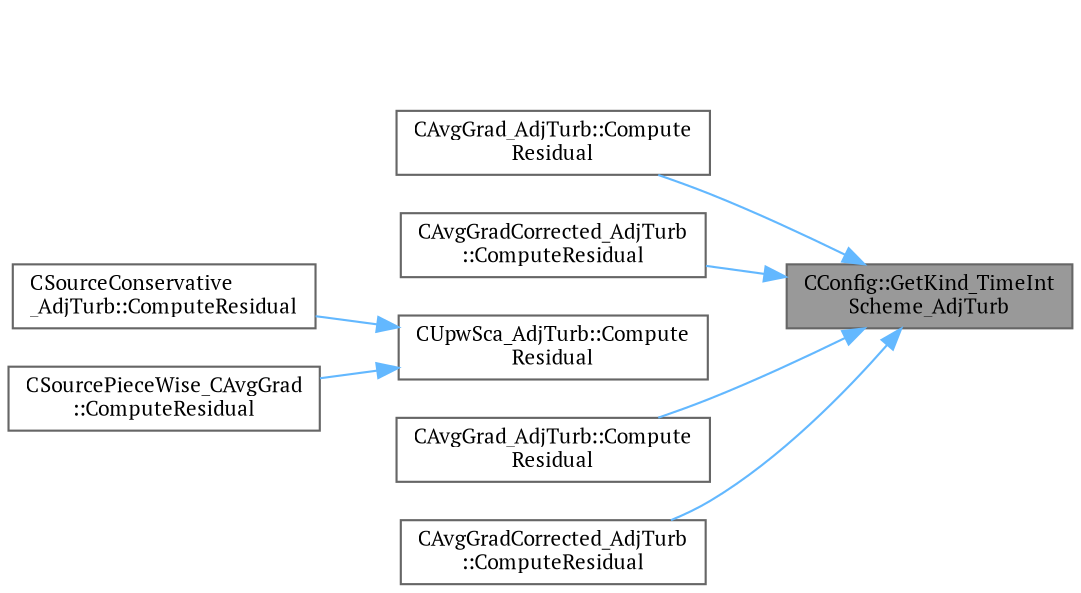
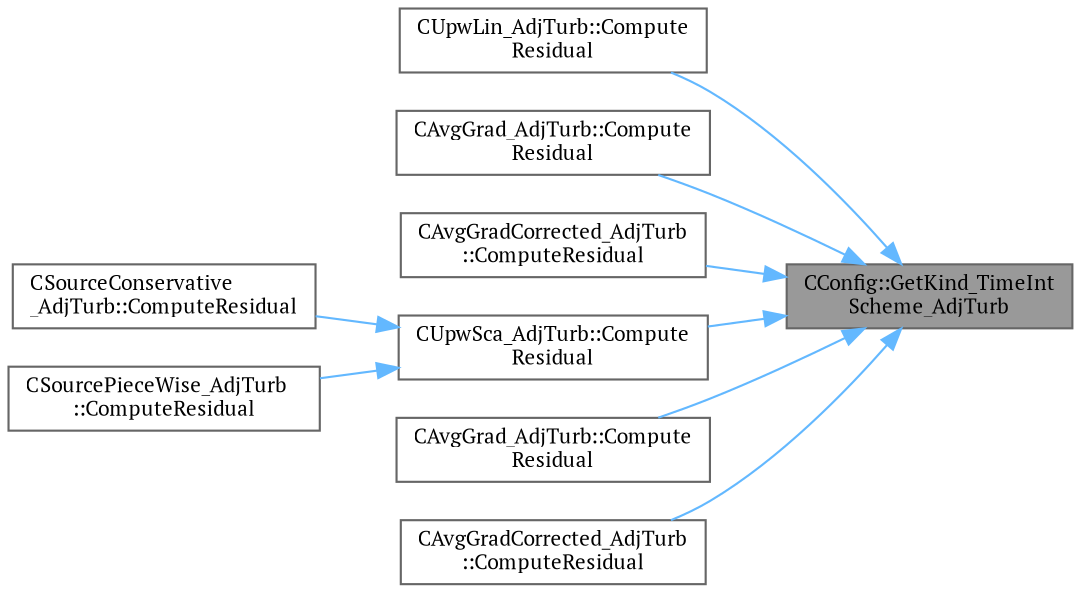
node "CUpwLin_AdjTurb::Compute Residual": added
edge "CUpwSca_AdjTurb::Compute Residual" -> "CConfig::GetKind_TimeInt Scheme_AdjTurb": added
node "CSourcePieceWise_CAvgGrad ::ComputeResidual": label "CSourcePieceWise_CAvgGrad ::ComputeResidual" -> "CSourcePieceWise_AdjTurb ::ComputeResidual"
